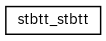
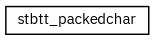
node "stbtt_stbtt": label "stbtt_stbtt" -> "stbtt_packedchar"
